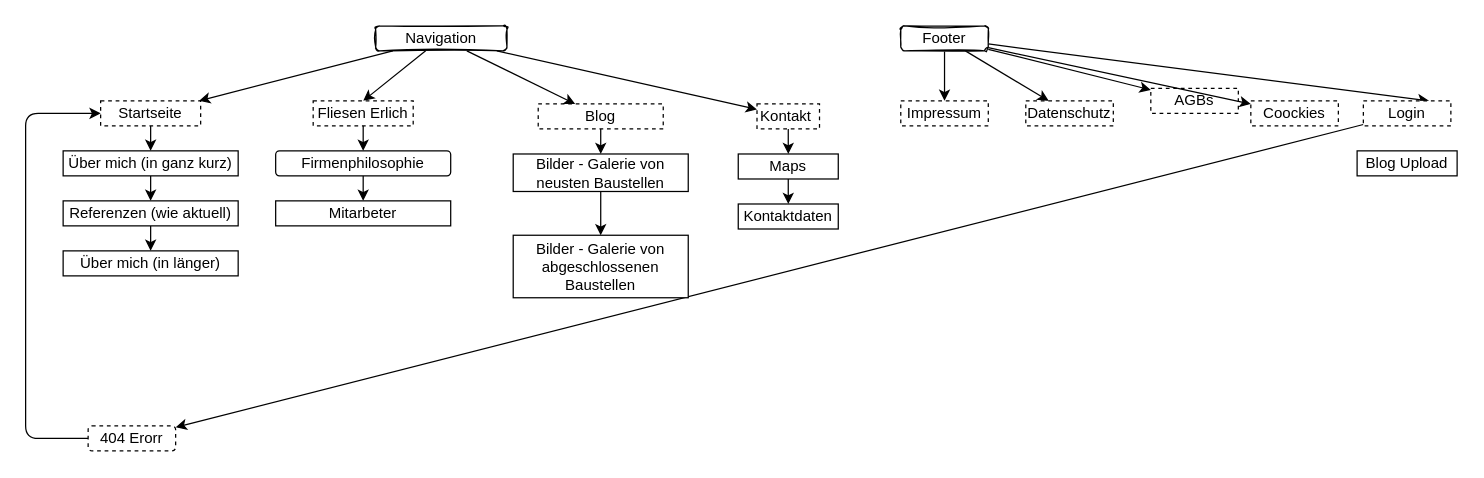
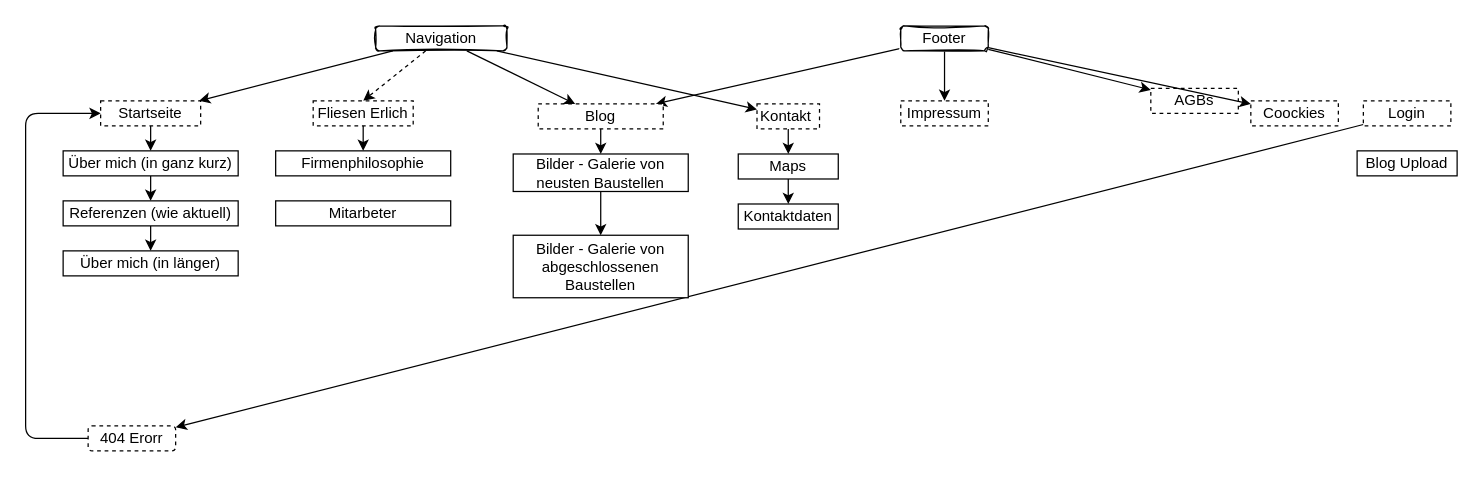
edge "Footer" -> "Login": now "Footer" -> "Blog"
edge "Navigation" -> "Fliesen Erlich": style solid -> dashed
edge "Footer" -> "Datenschutz": removed
node "Datenschutz": removed
node "Firmenphilosophie": shape rounded rectangle -> rectangle
edge "Firmenphilosophie" -> "Mitarbeter": removed
